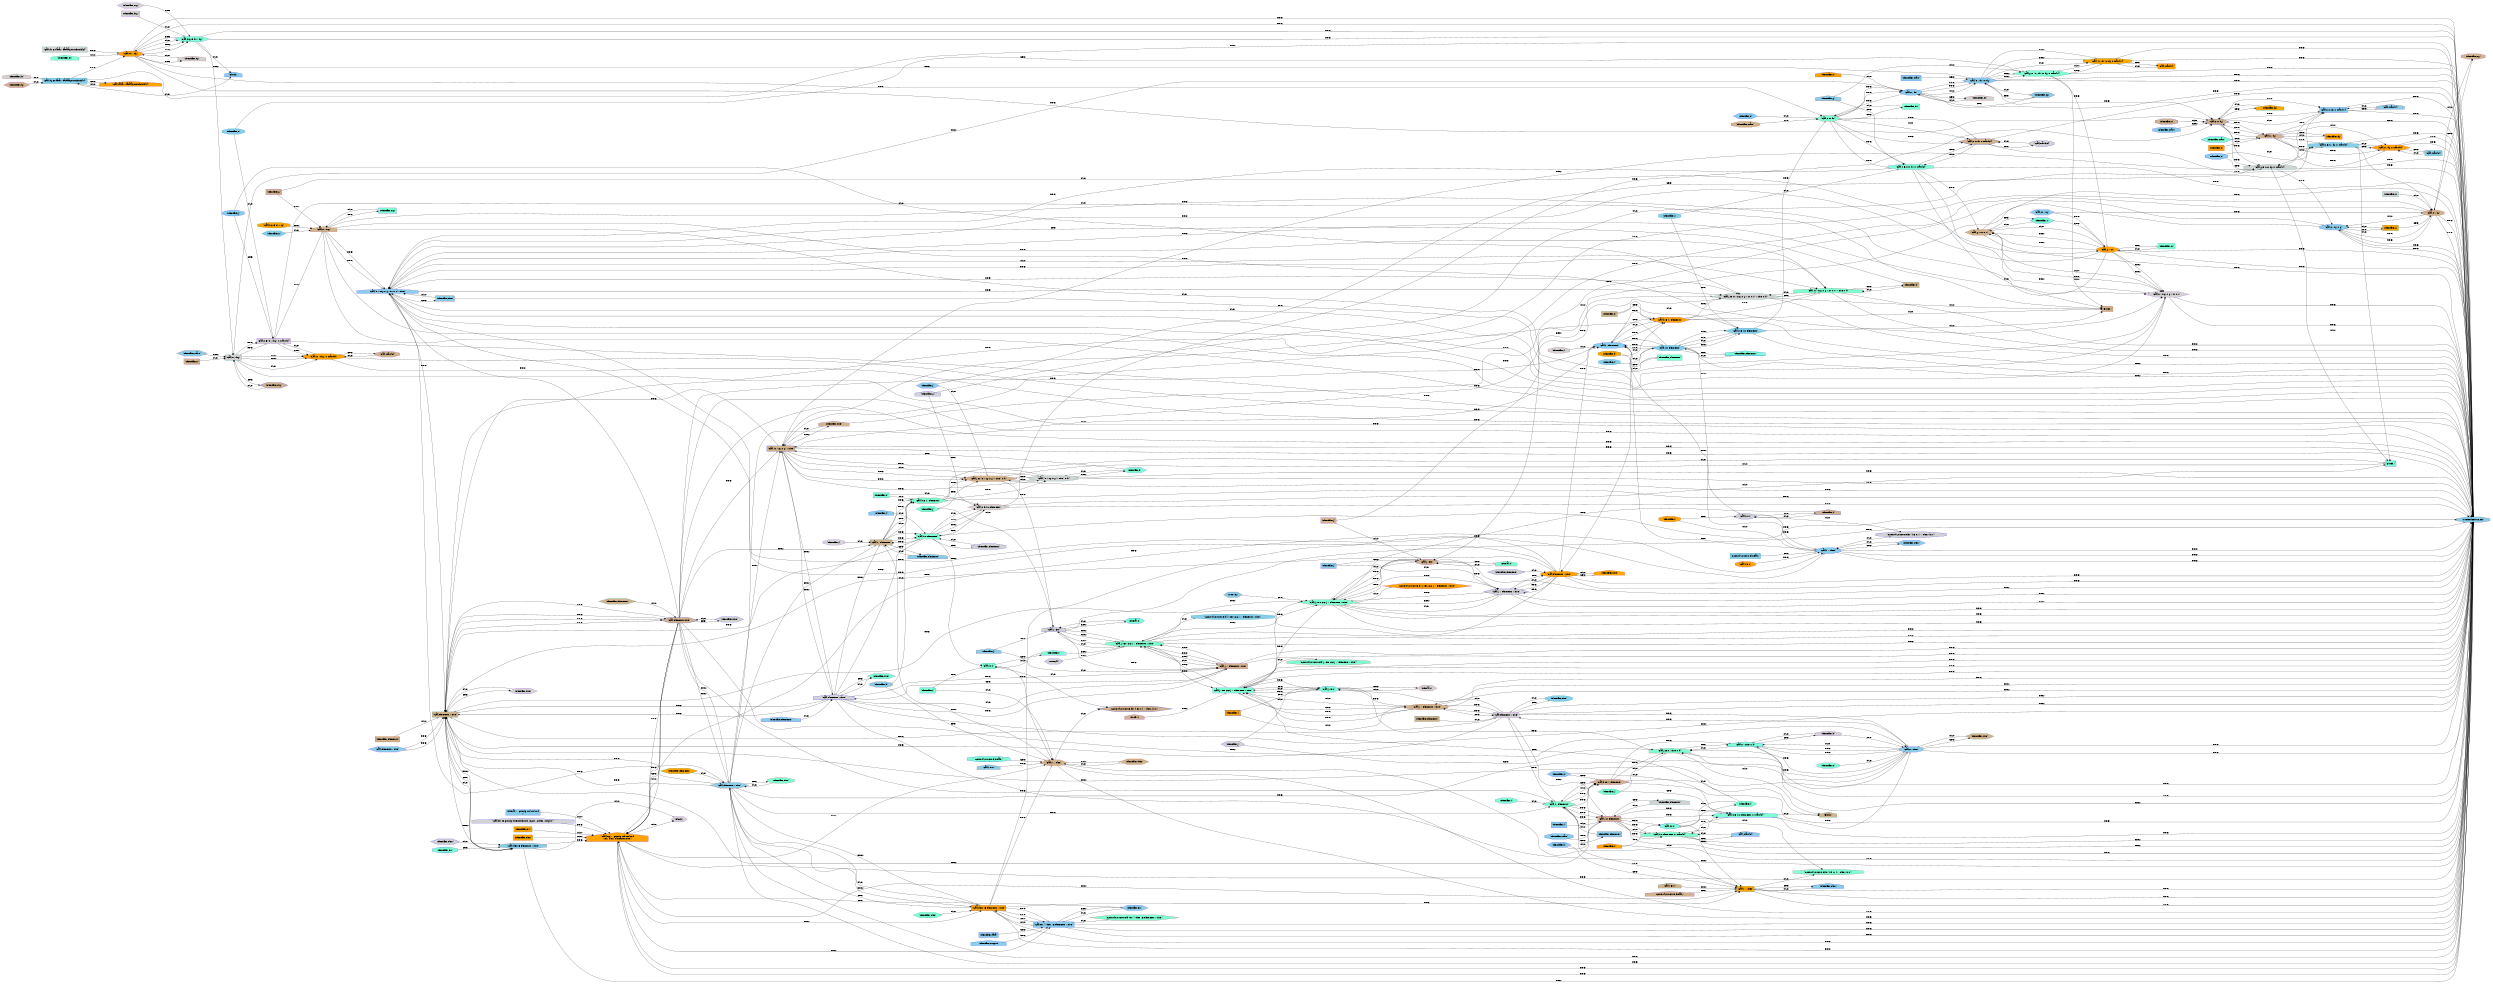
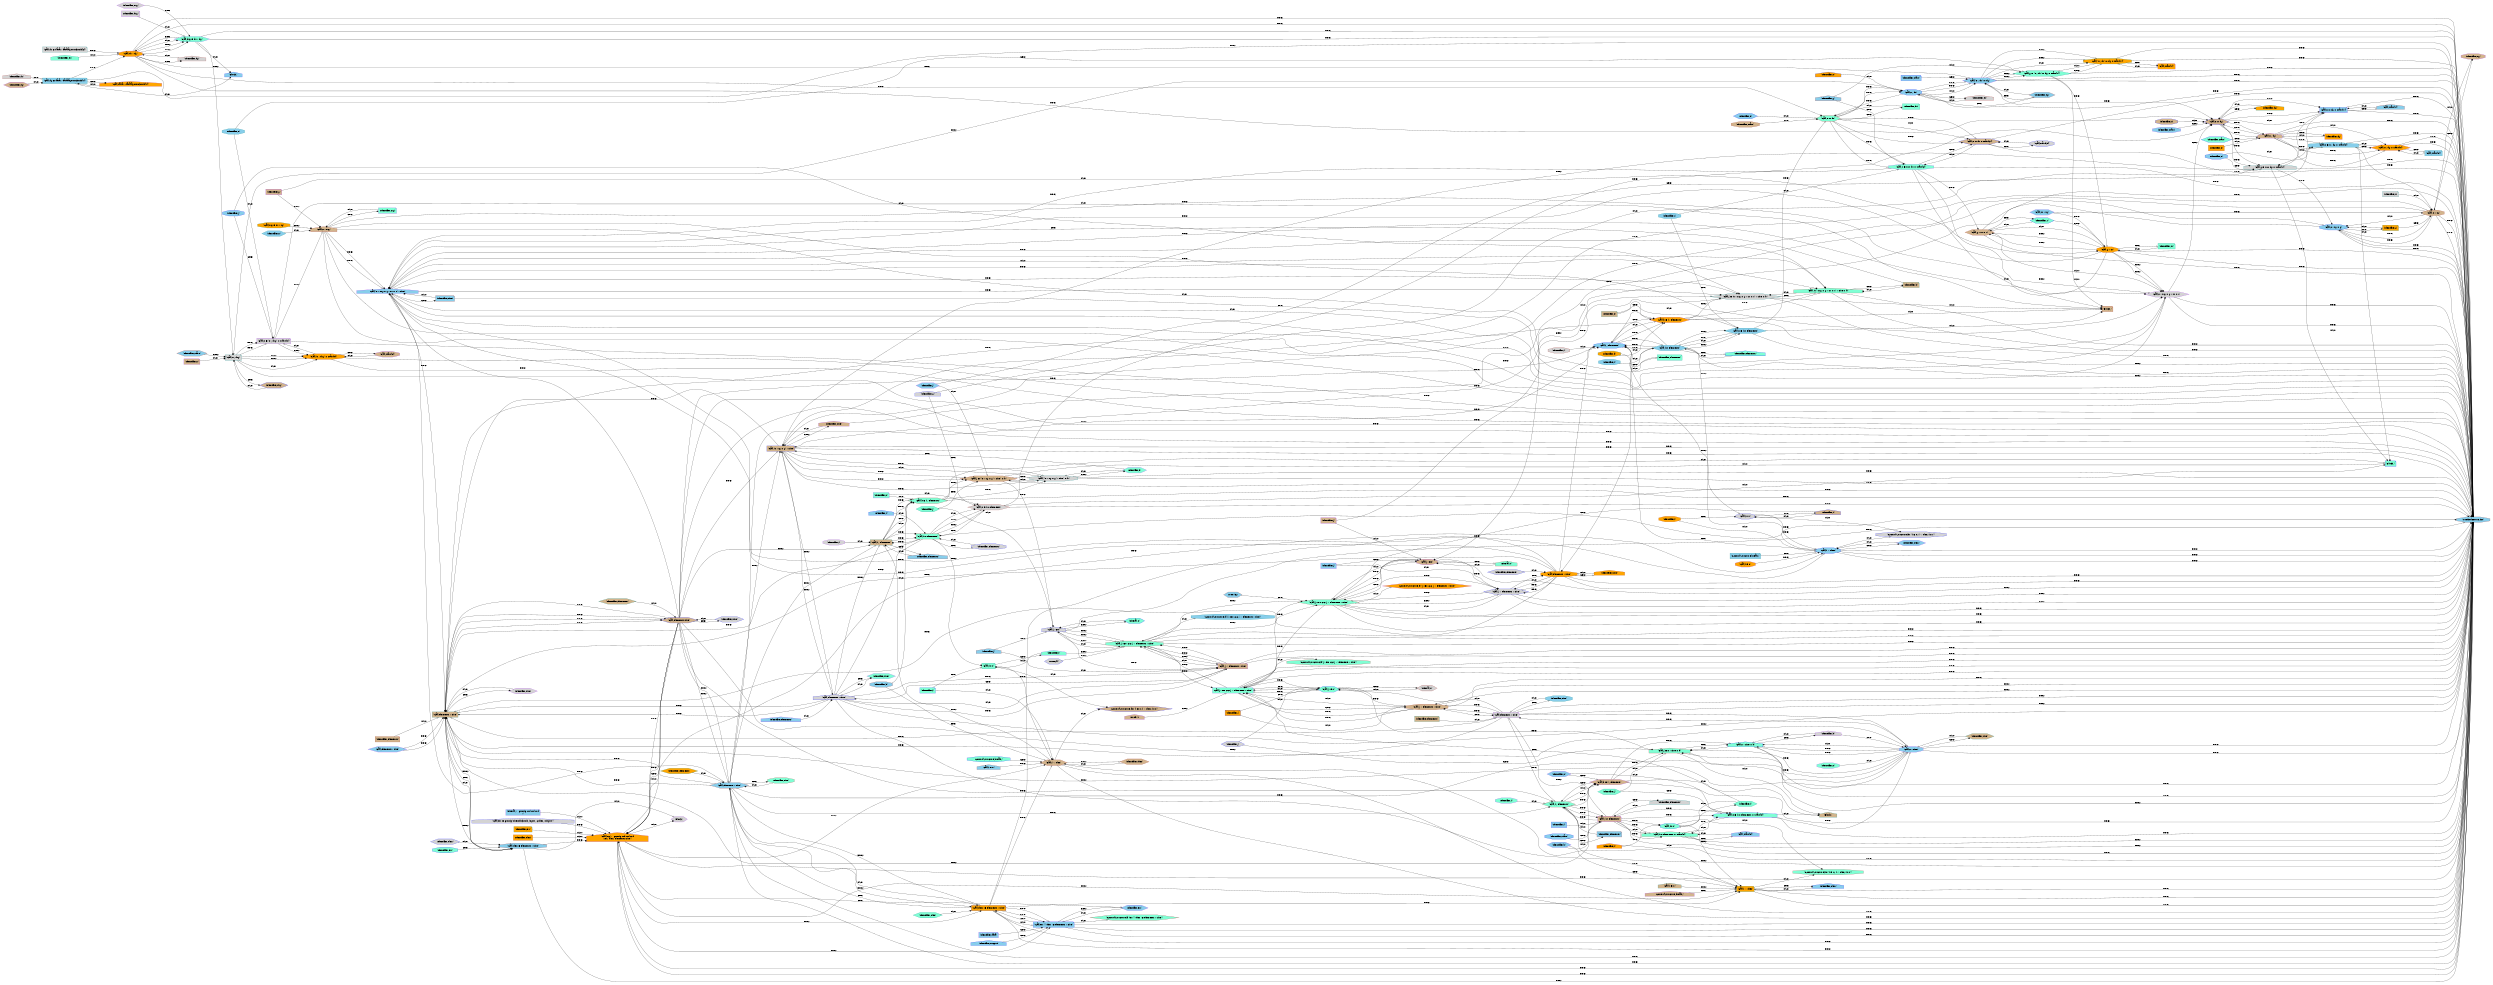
edge "(Call,x * szy + y * sz + z)" -> "(Call,y * sz + z)": now "(Call,x * szy + y * sz + z)" -> "(Call,x % dy)"
